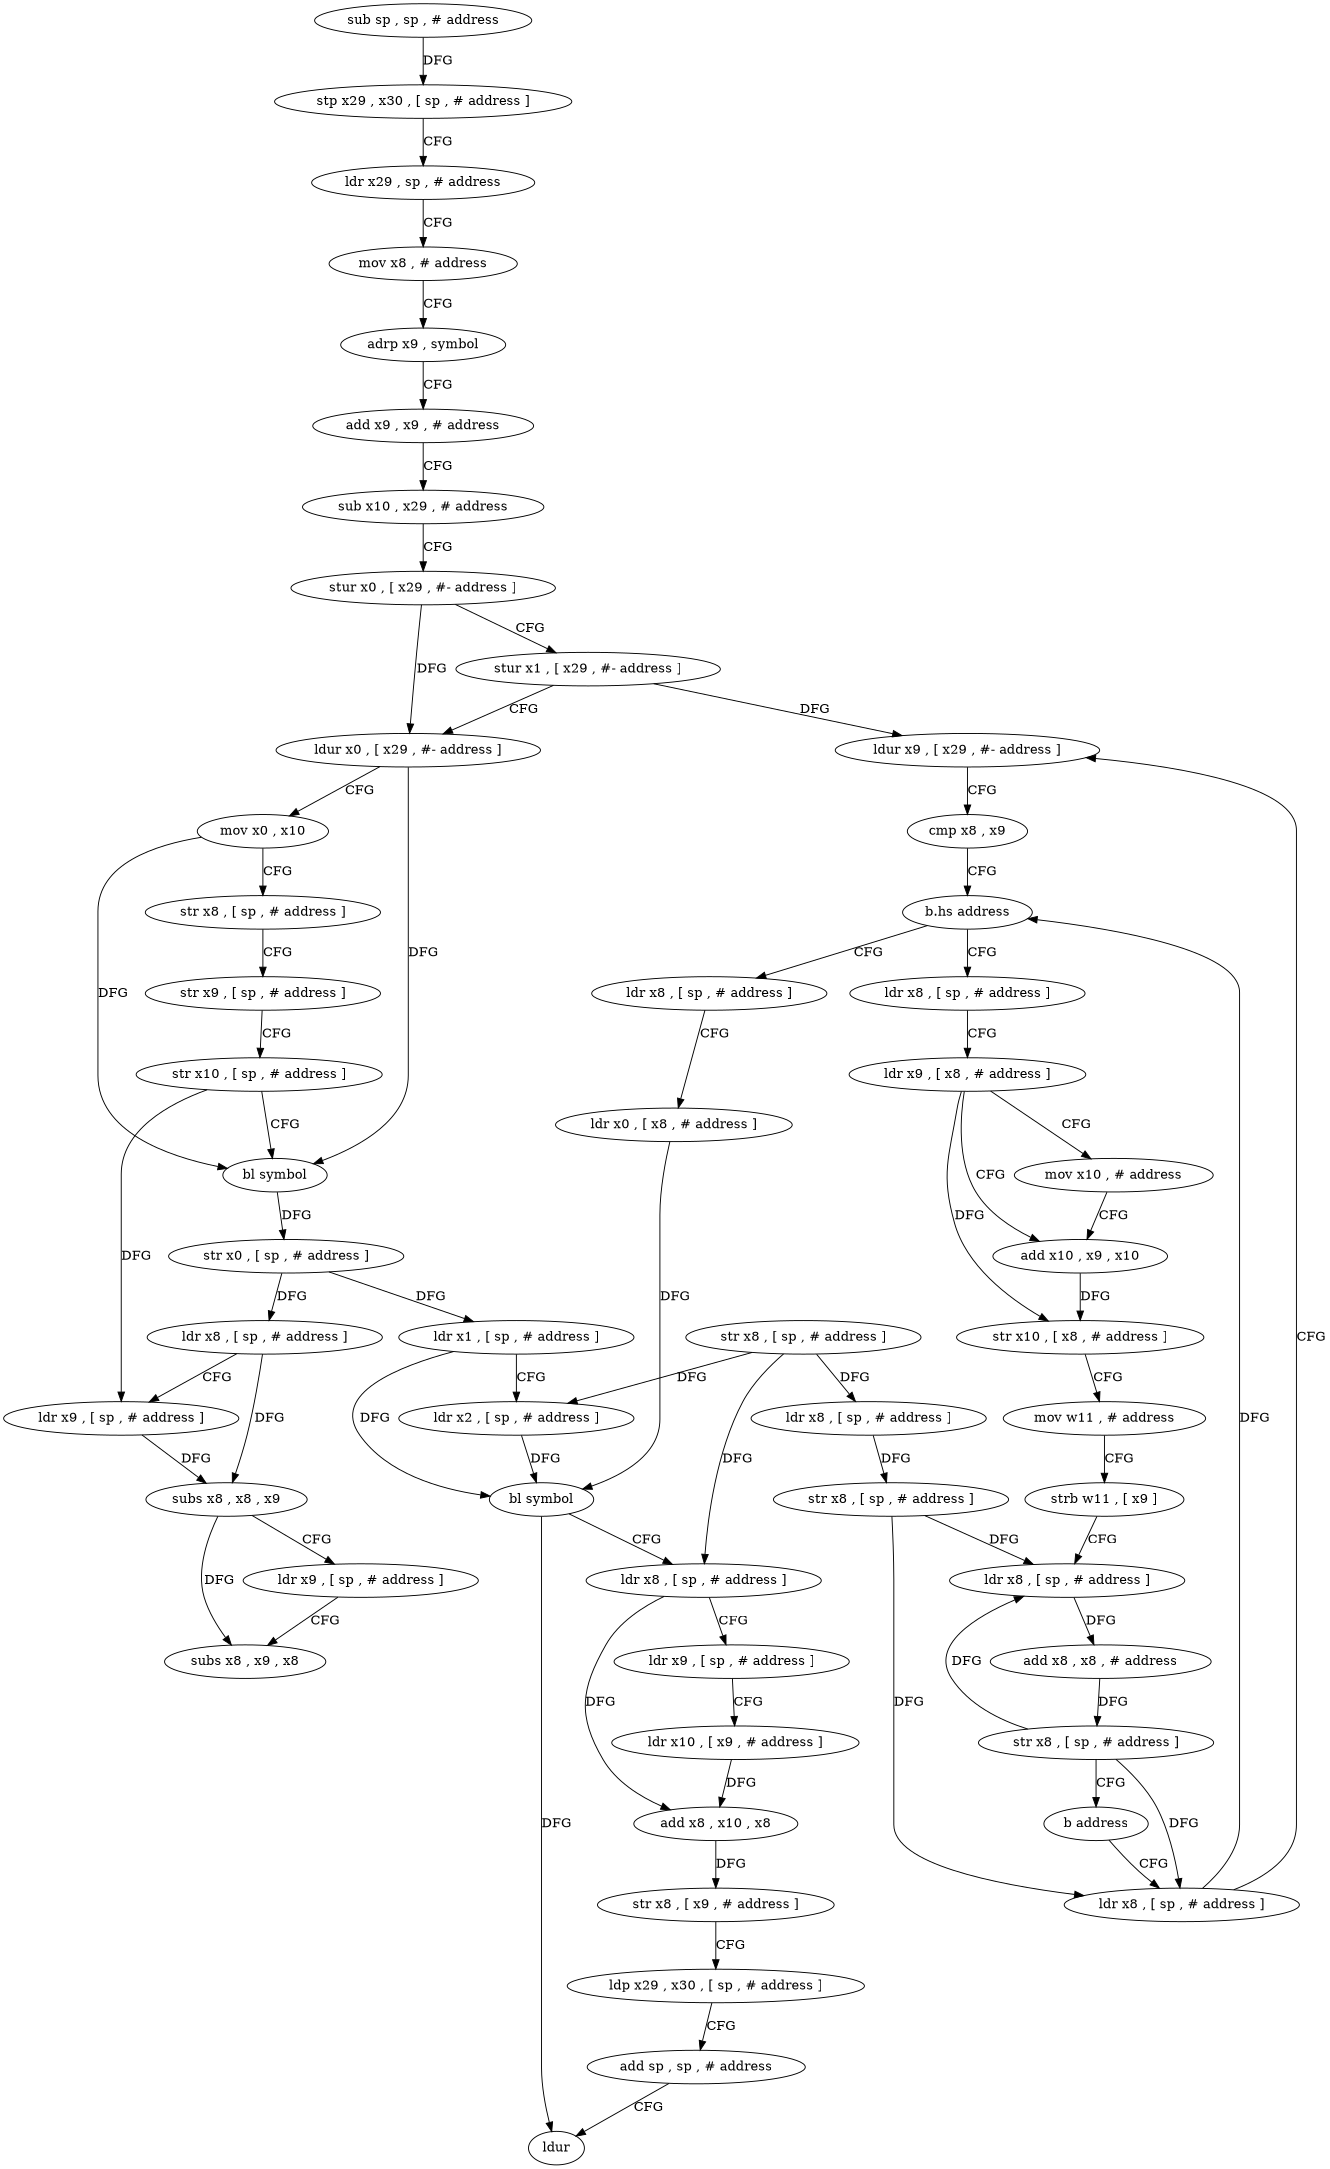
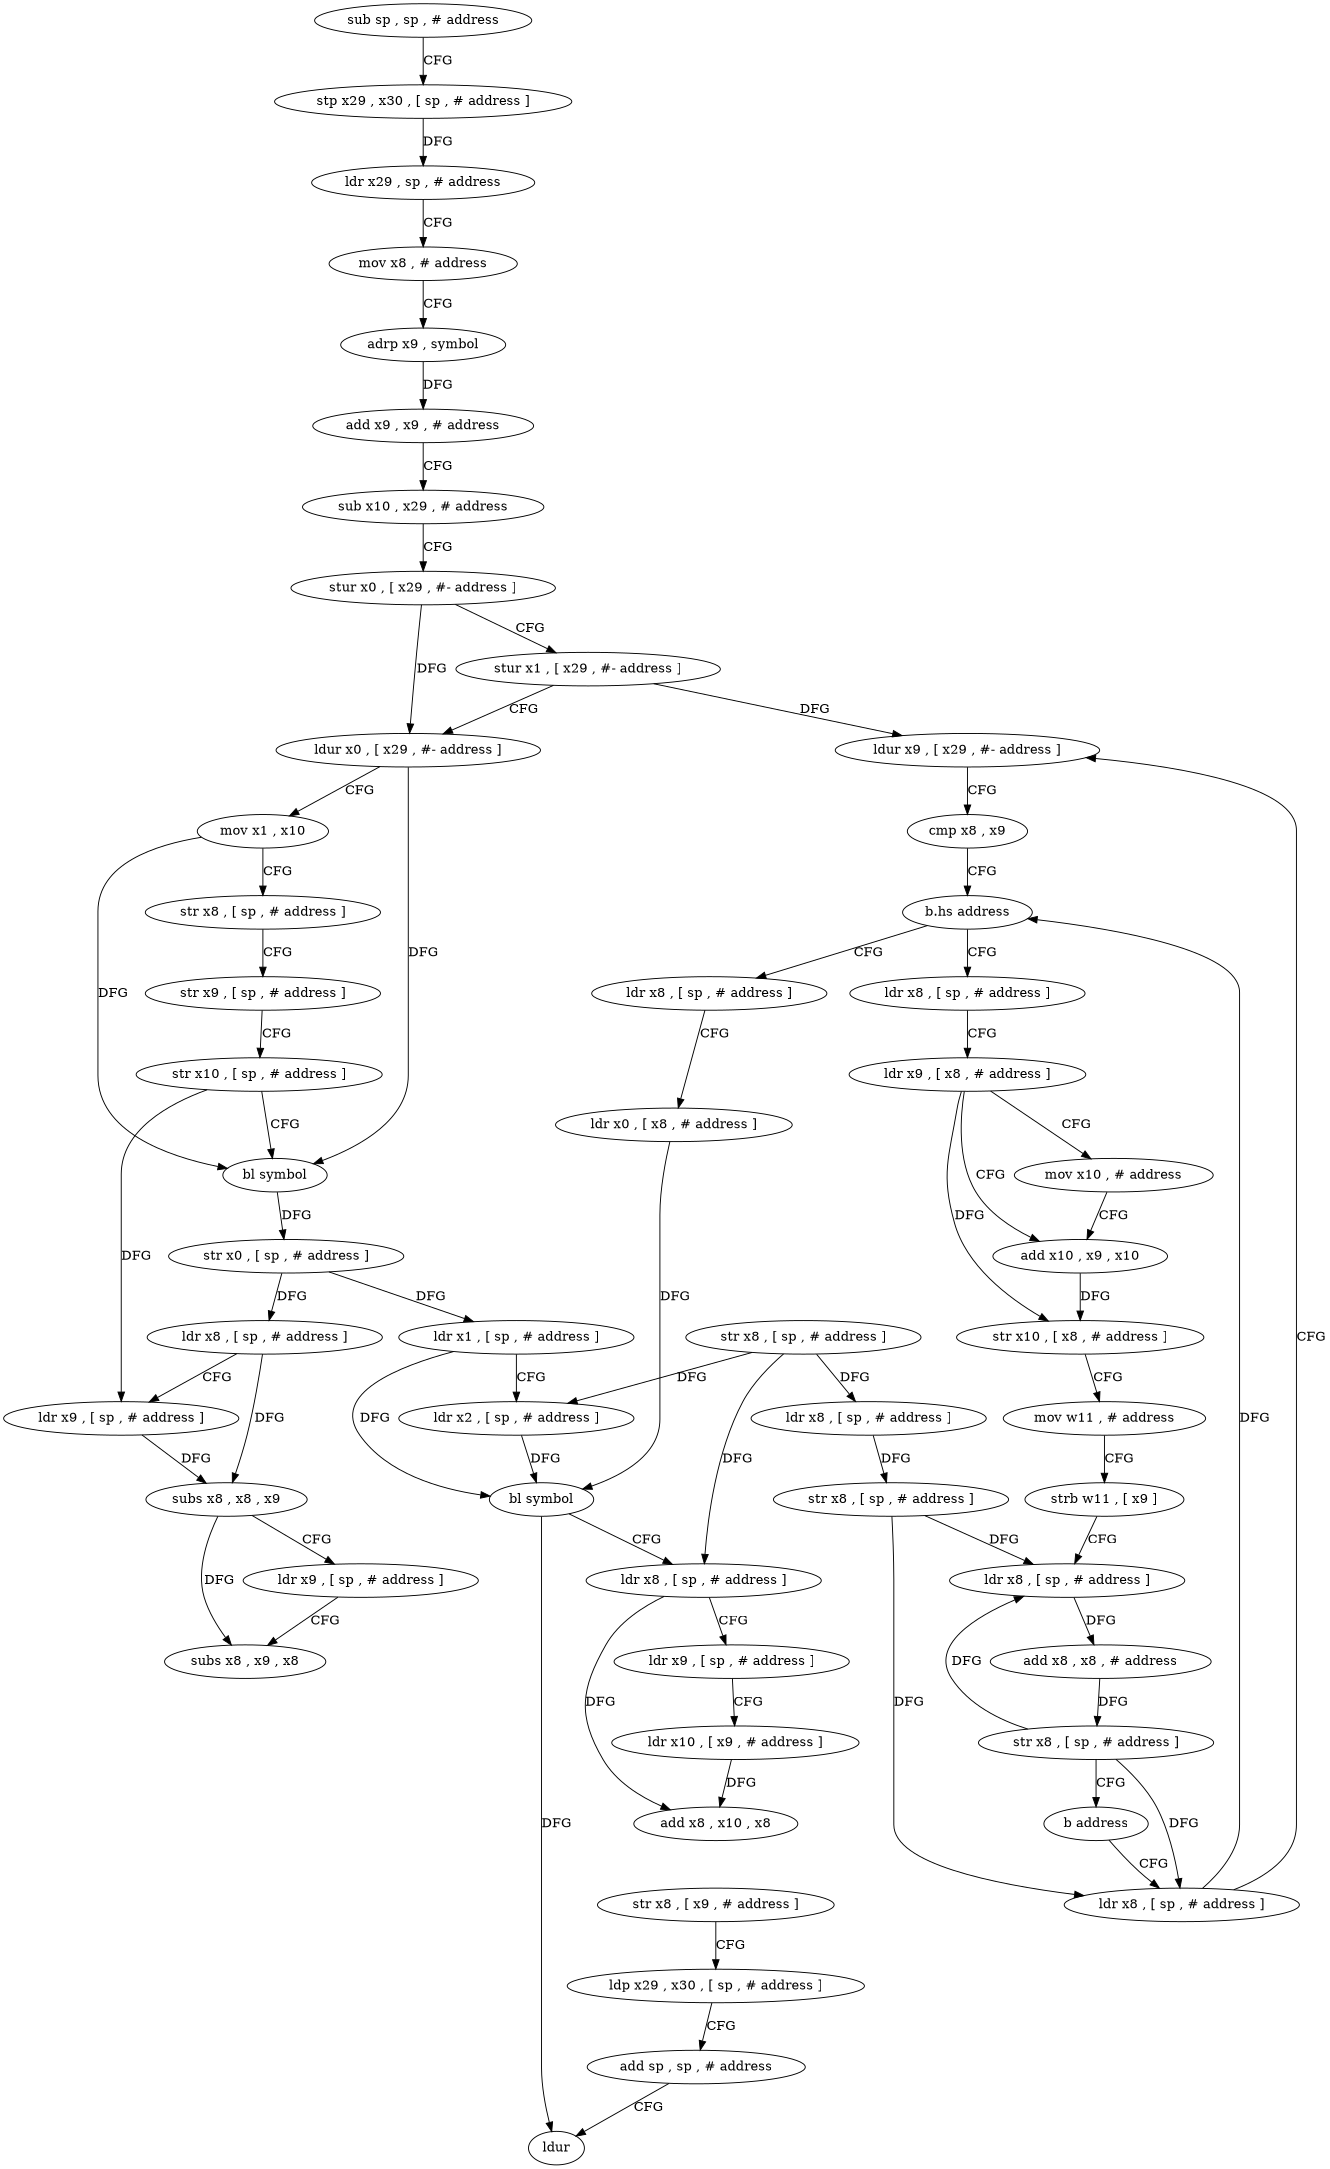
edge "sub sp , sp , # address" -> "stp x29 , x30 , [ sp , # address ]": label "DFG" -> "CFG"
edge "stp x29 , x30 , [ sp , # address ]" -> "ldr x29 , sp , # address": label "CFG" -> "DFG"
edge "adrp x9 , symbol" -> "add x9 , x9 , # address": label "CFG" -> "DFG"
node "mov x0 , x10": label "mov x0 , x10" -> "mov x1 , x10"
edge "add x8 , x10 , x8" -> "str x8 , [ x9 , # address ]": removed, label "DFG"
